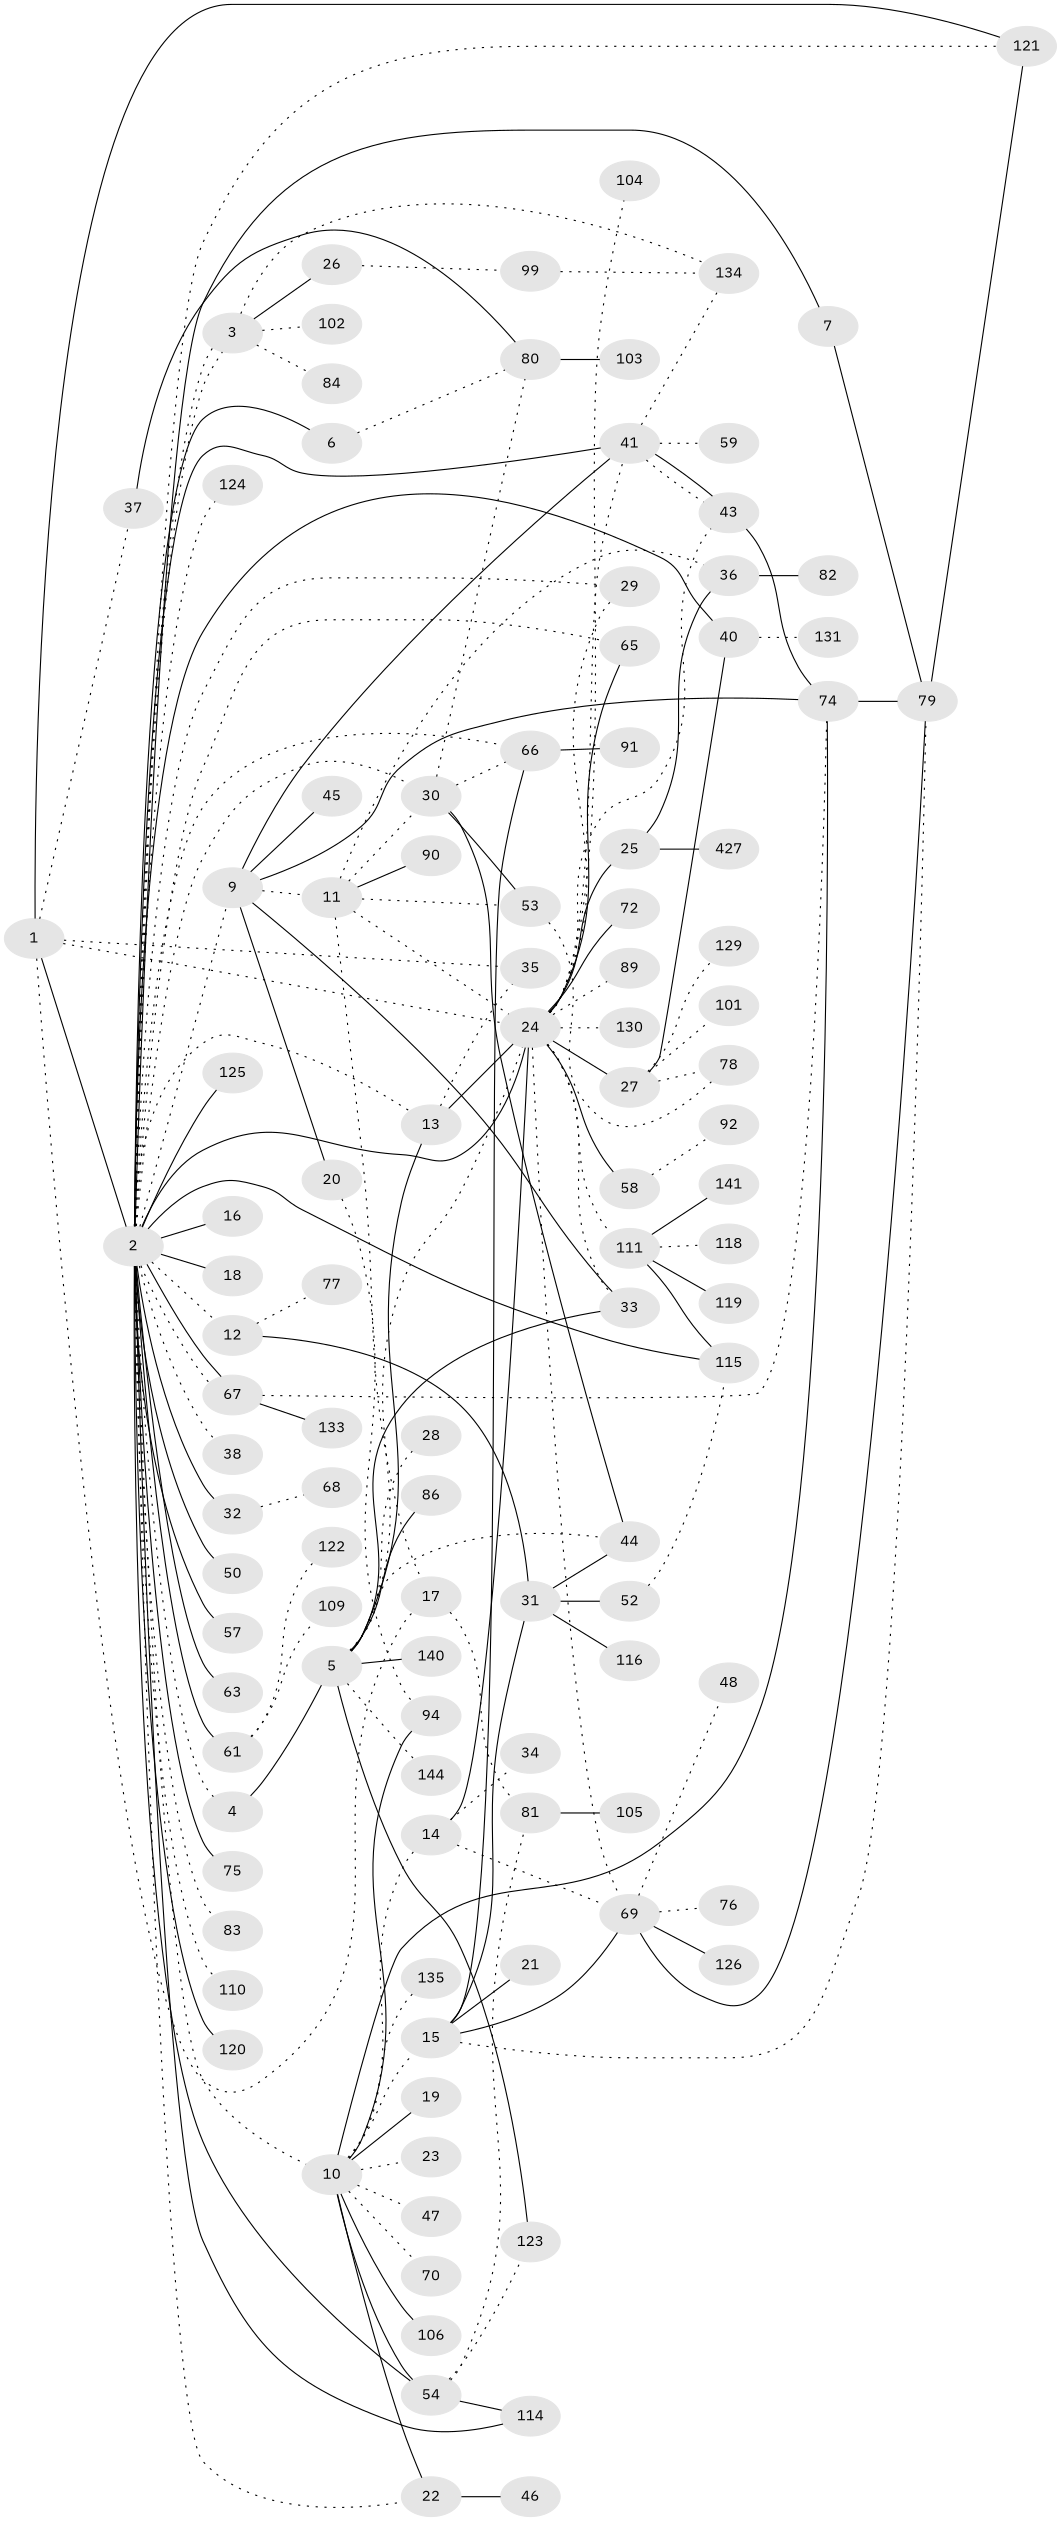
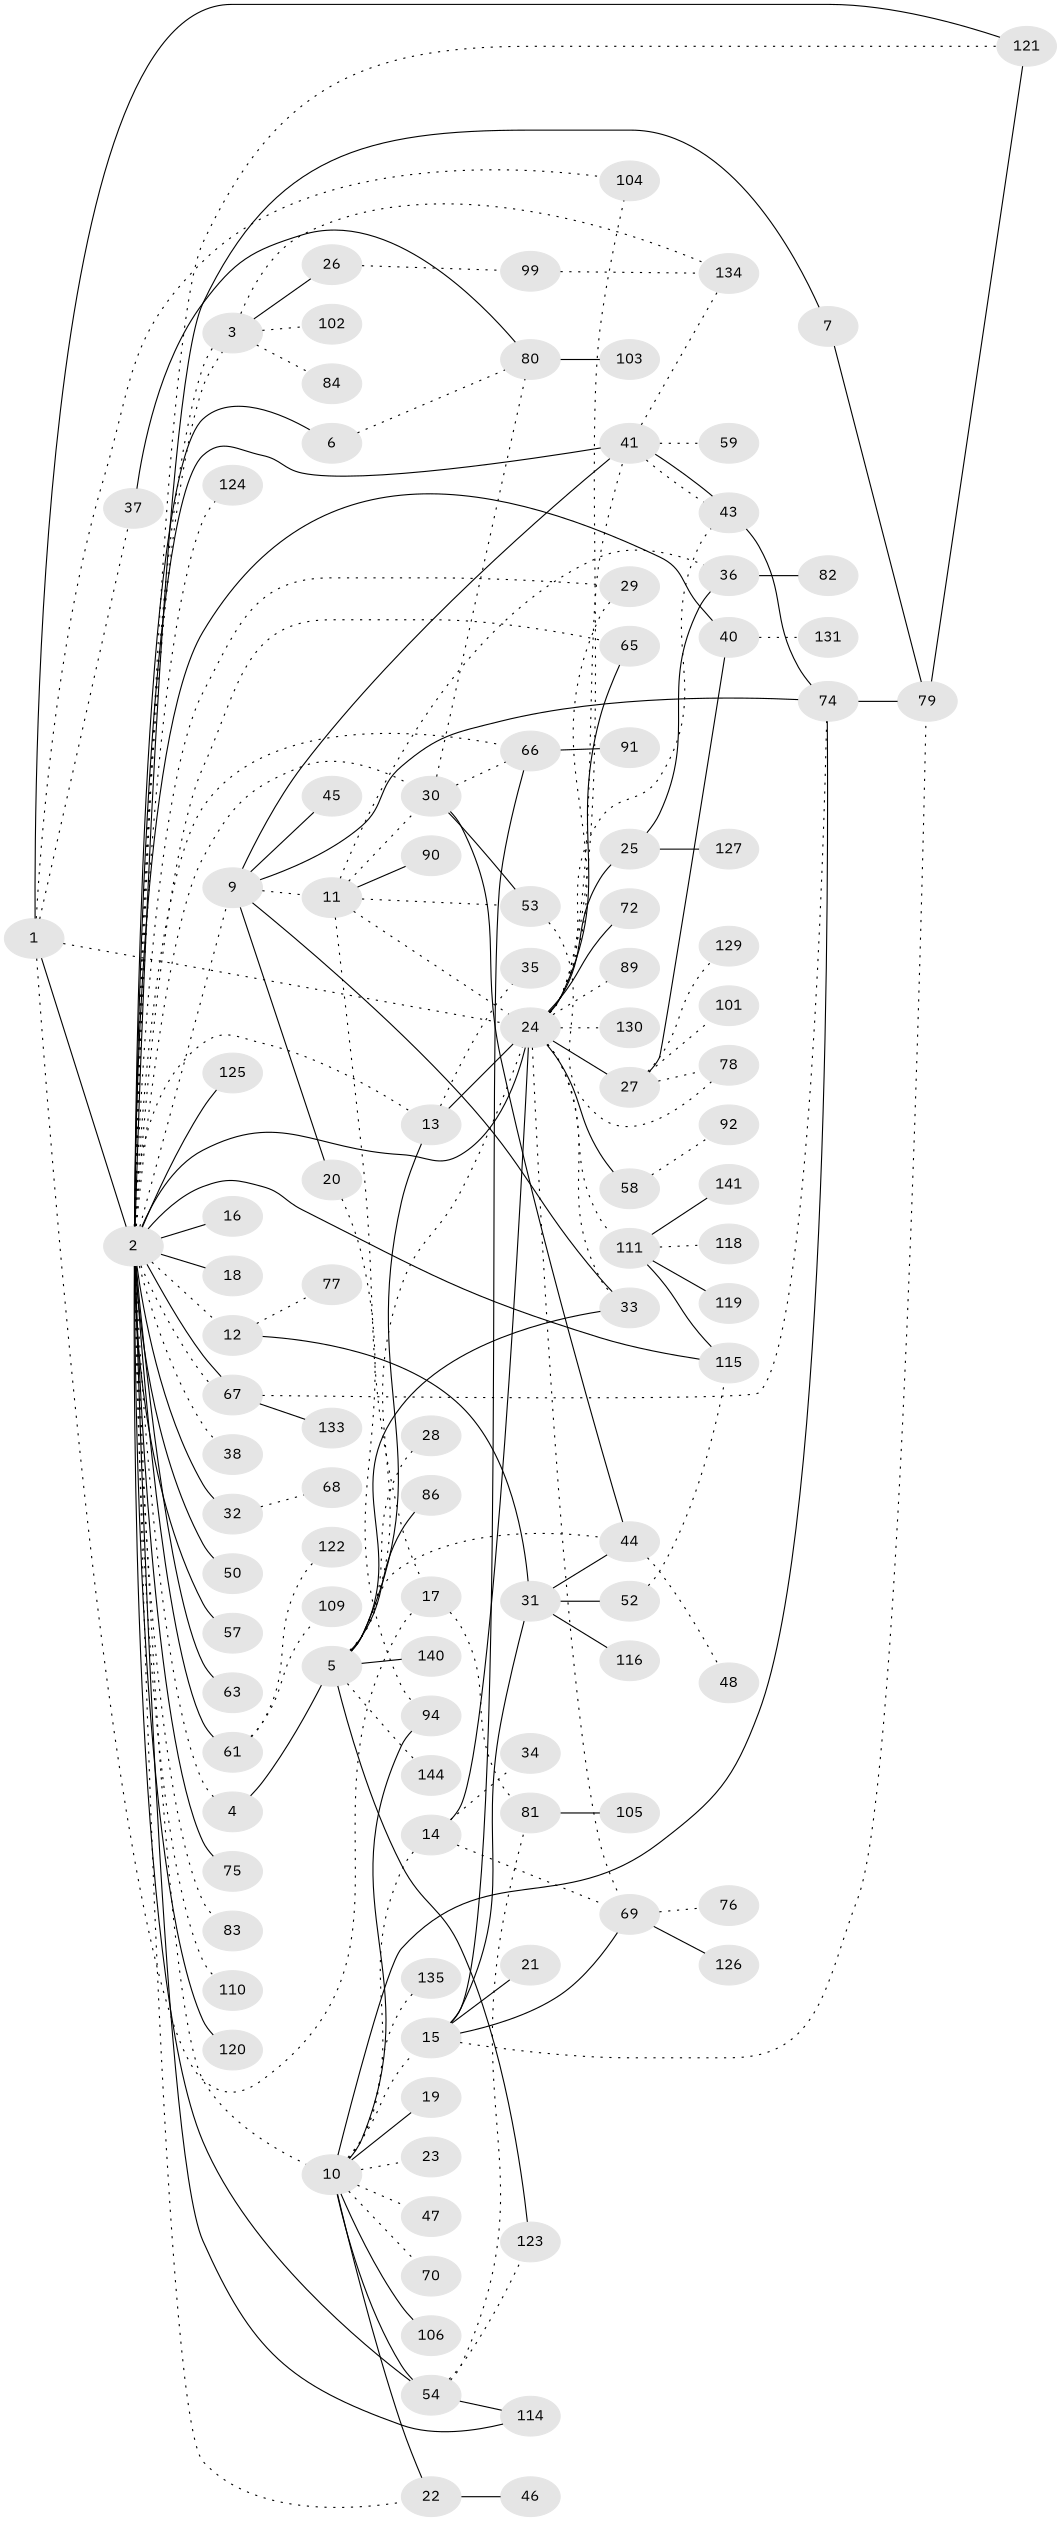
node "427": label "427" -> "127"
edge "1" -- "35": now "1" -- "104"
edge "79" -- "69": removed
edge "48" -- "69": now "48" -- "44"
